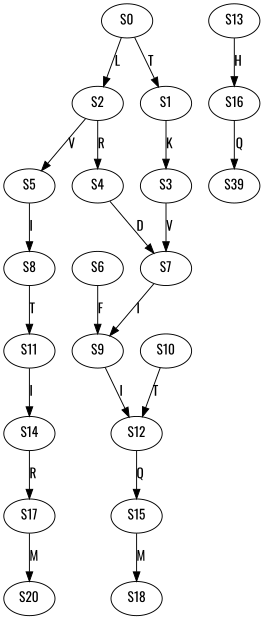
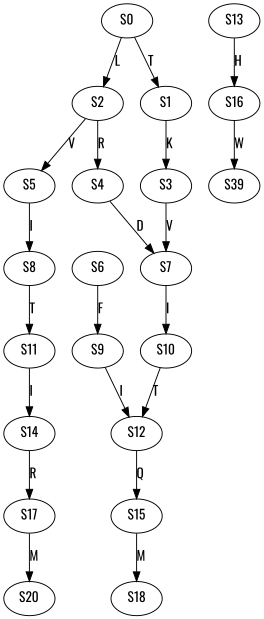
edge "S16" -> "S39": label "Q" -> "W"
edge "S7" -> "S9": now "S7" -> "S10"
